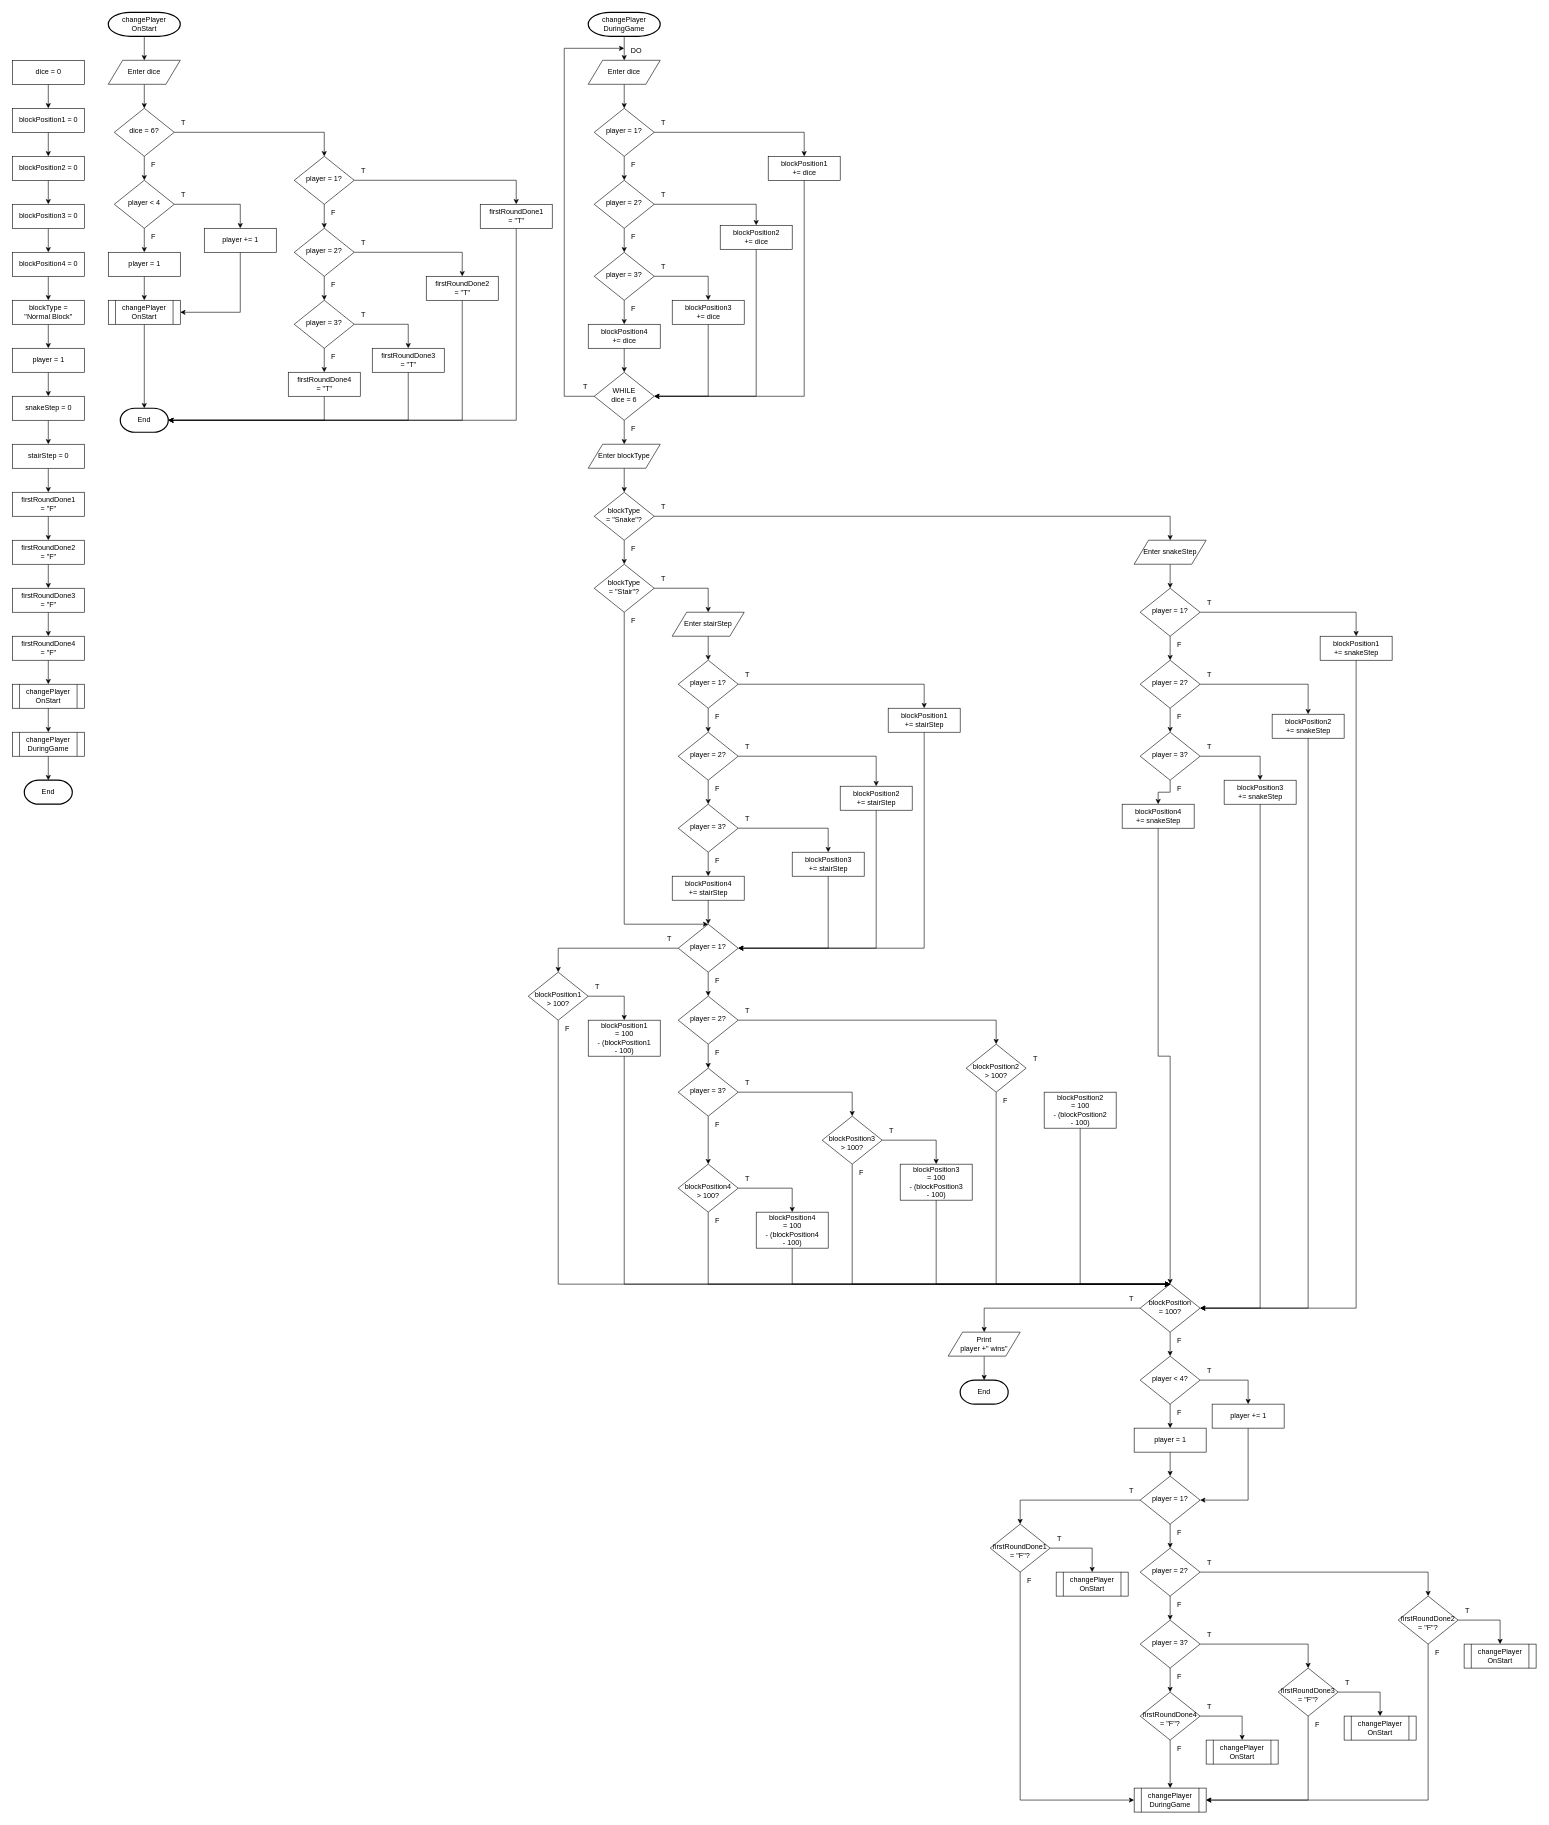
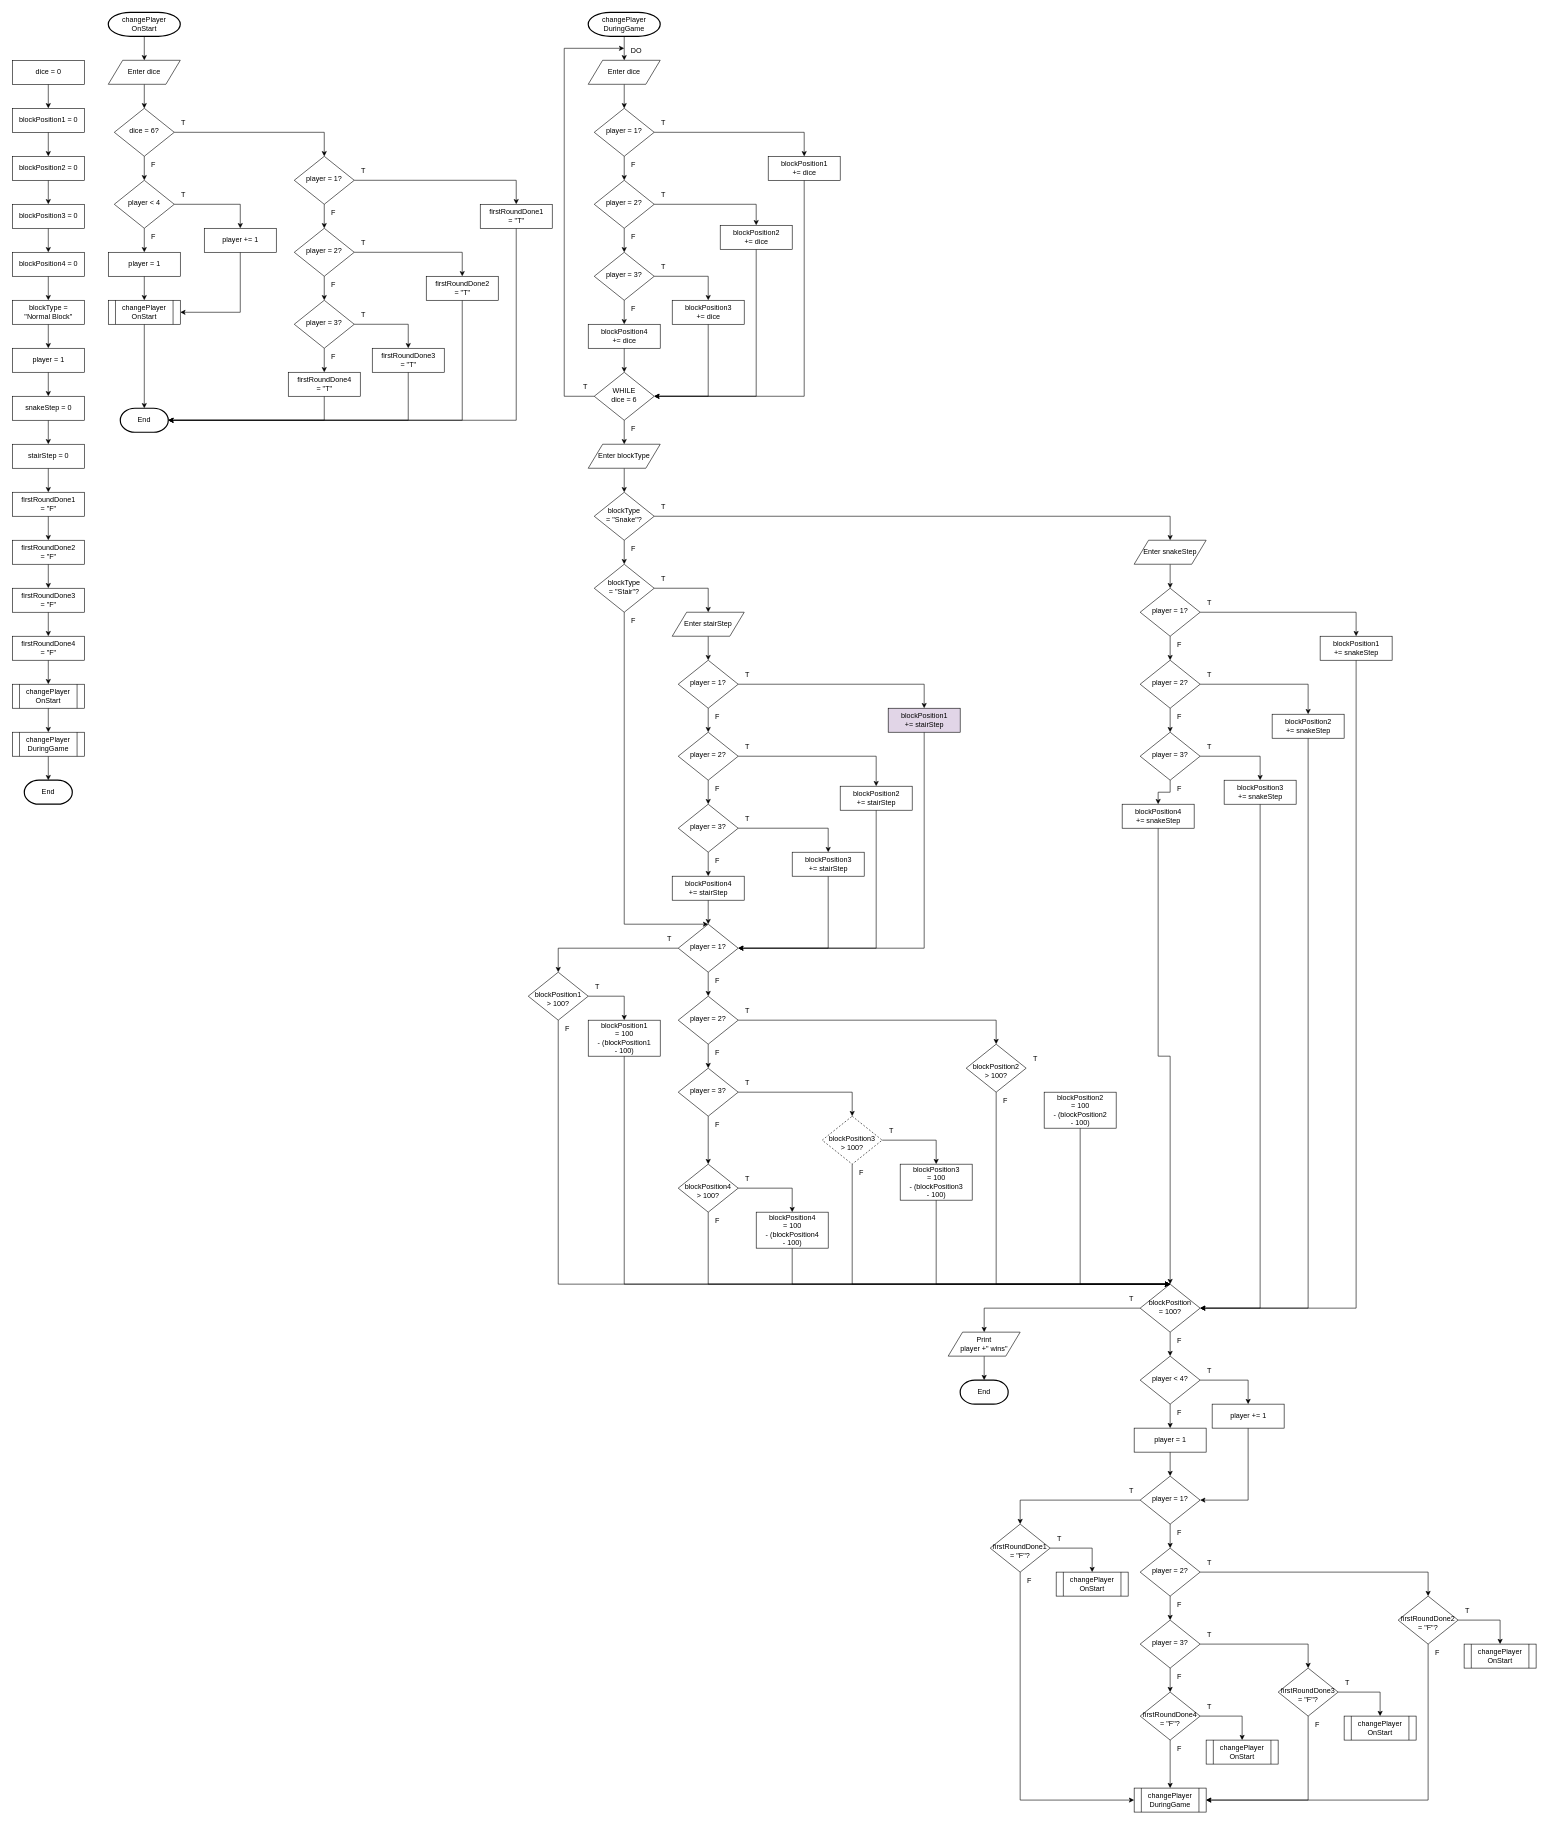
node "blockPosition1 += stairStep": fillcolor #ffffff -> #e1d5e7
node "blockPosition3 > 100?": style solid -> dashed
